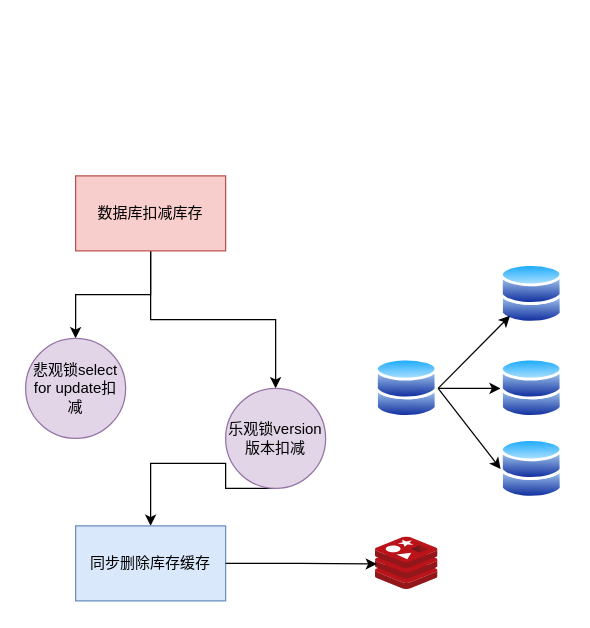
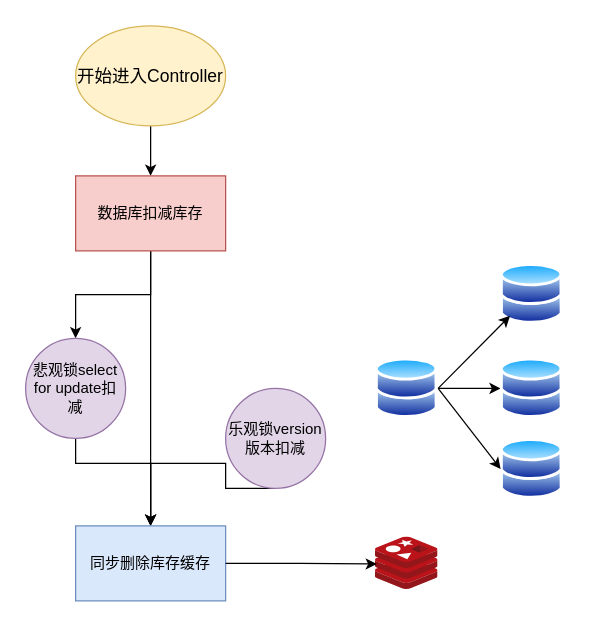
node "开始进入Controller": added
edge "开始进入Controller" -> "数据库扣减库存": added
edge "数据库扣减库存" -> "乐观锁version版本扣减": now "数据库扣减库存" -> "同步删除库存缓存"
edge "悲观锁select for update扣减" -> "同步删除库存缓存": added
